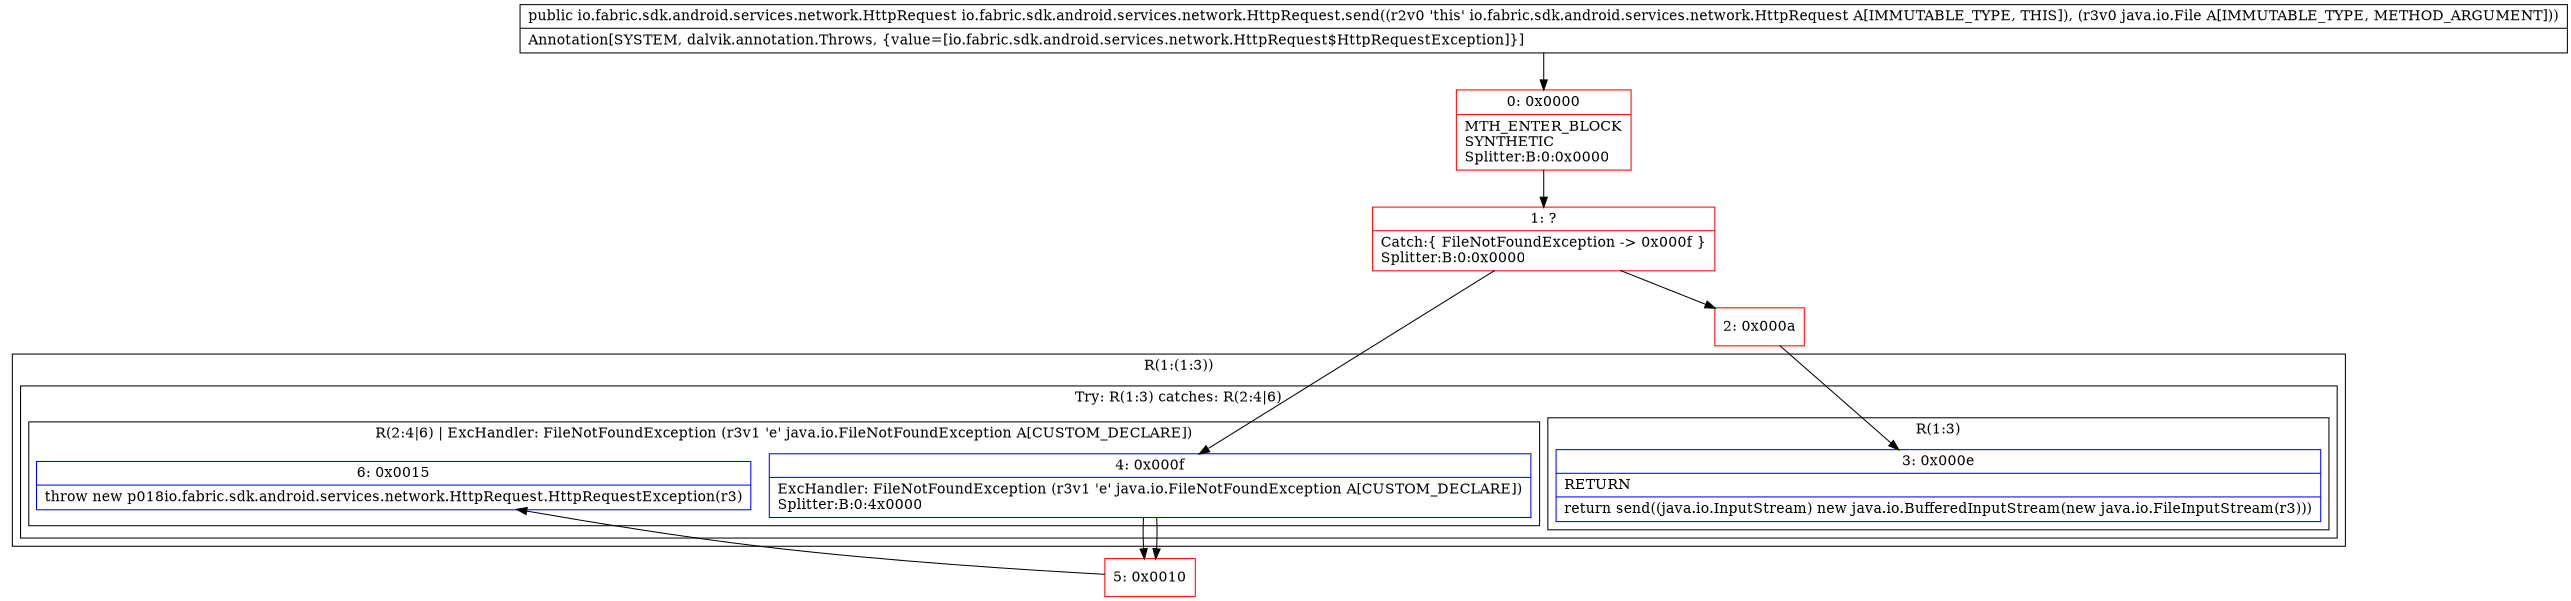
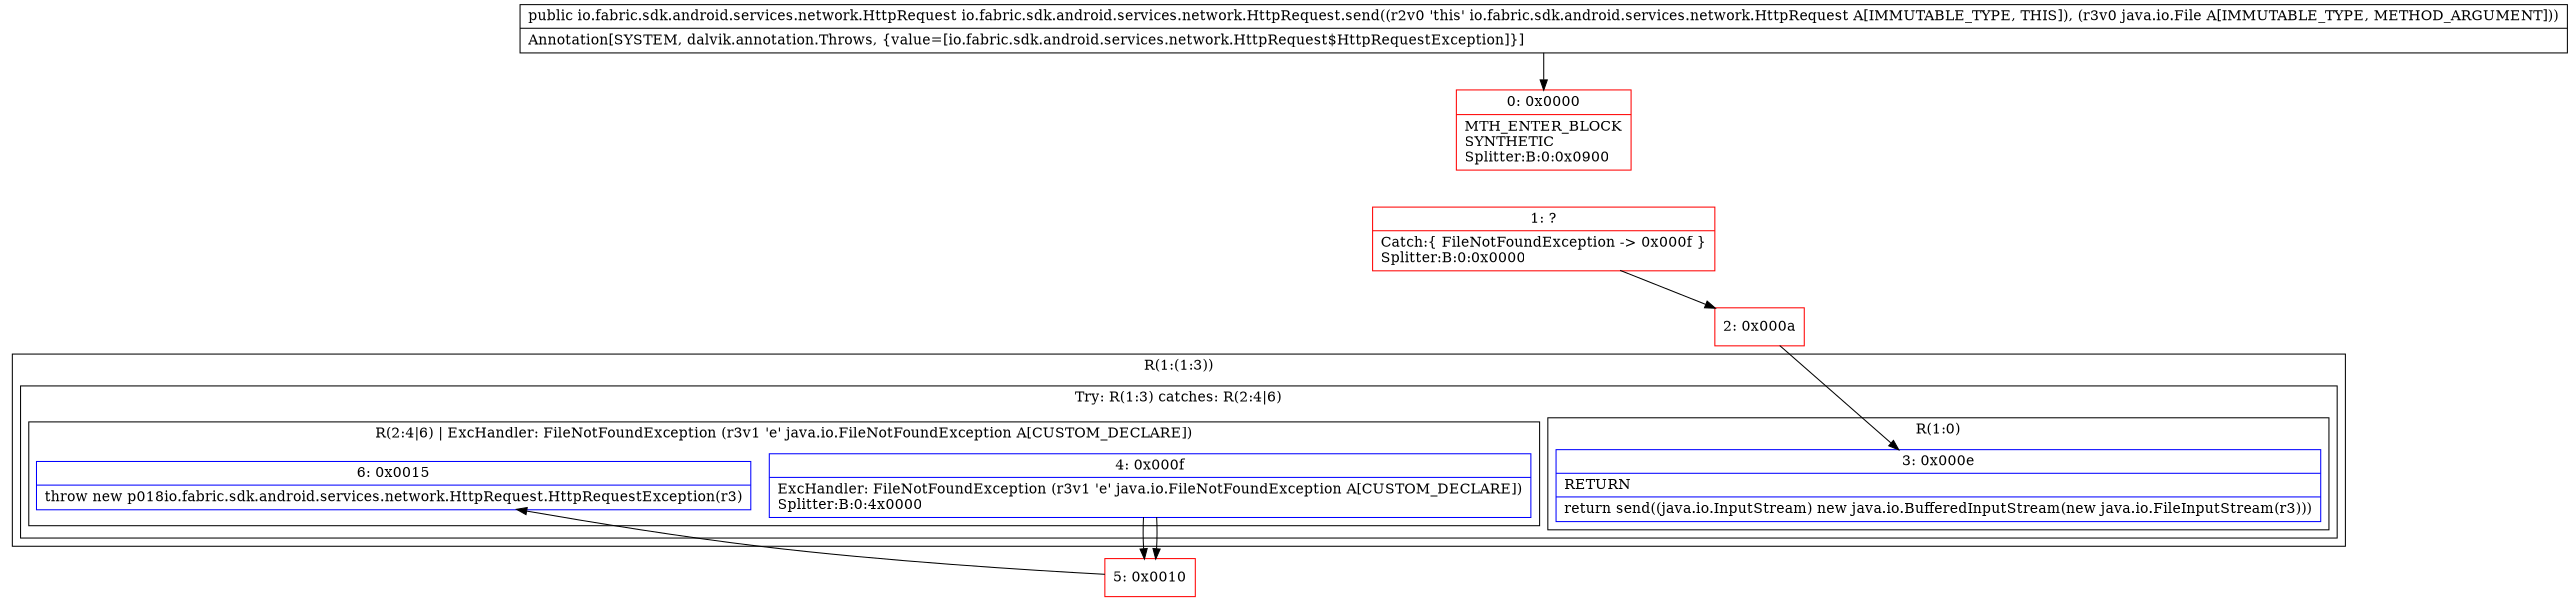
node "0: 0x0000": text "Splitter:B:0:0x0000" -> "Splitter:B:0:0x0900"
edge "0: 0x0000" -> "1: ?": removed
edge "1: ?" -> "4: 0x000f": removed
cluster "R(1:3)": label "R(1:3)" -> "R(1:0)"
